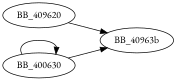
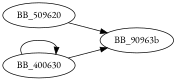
node "BB_409620": label "BB_409620" -> "BB_509620"
node "BB_40963b": label "BB_40963b" -> "BB_90963b"
